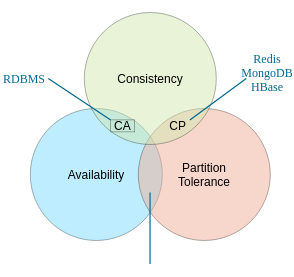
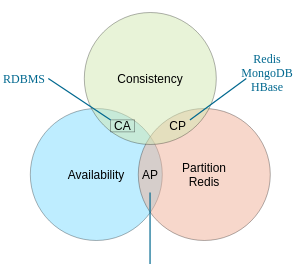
node "AP": added
node "PartitionTolerance": label "PartitionTolerance" -> "PartitionRedis"
